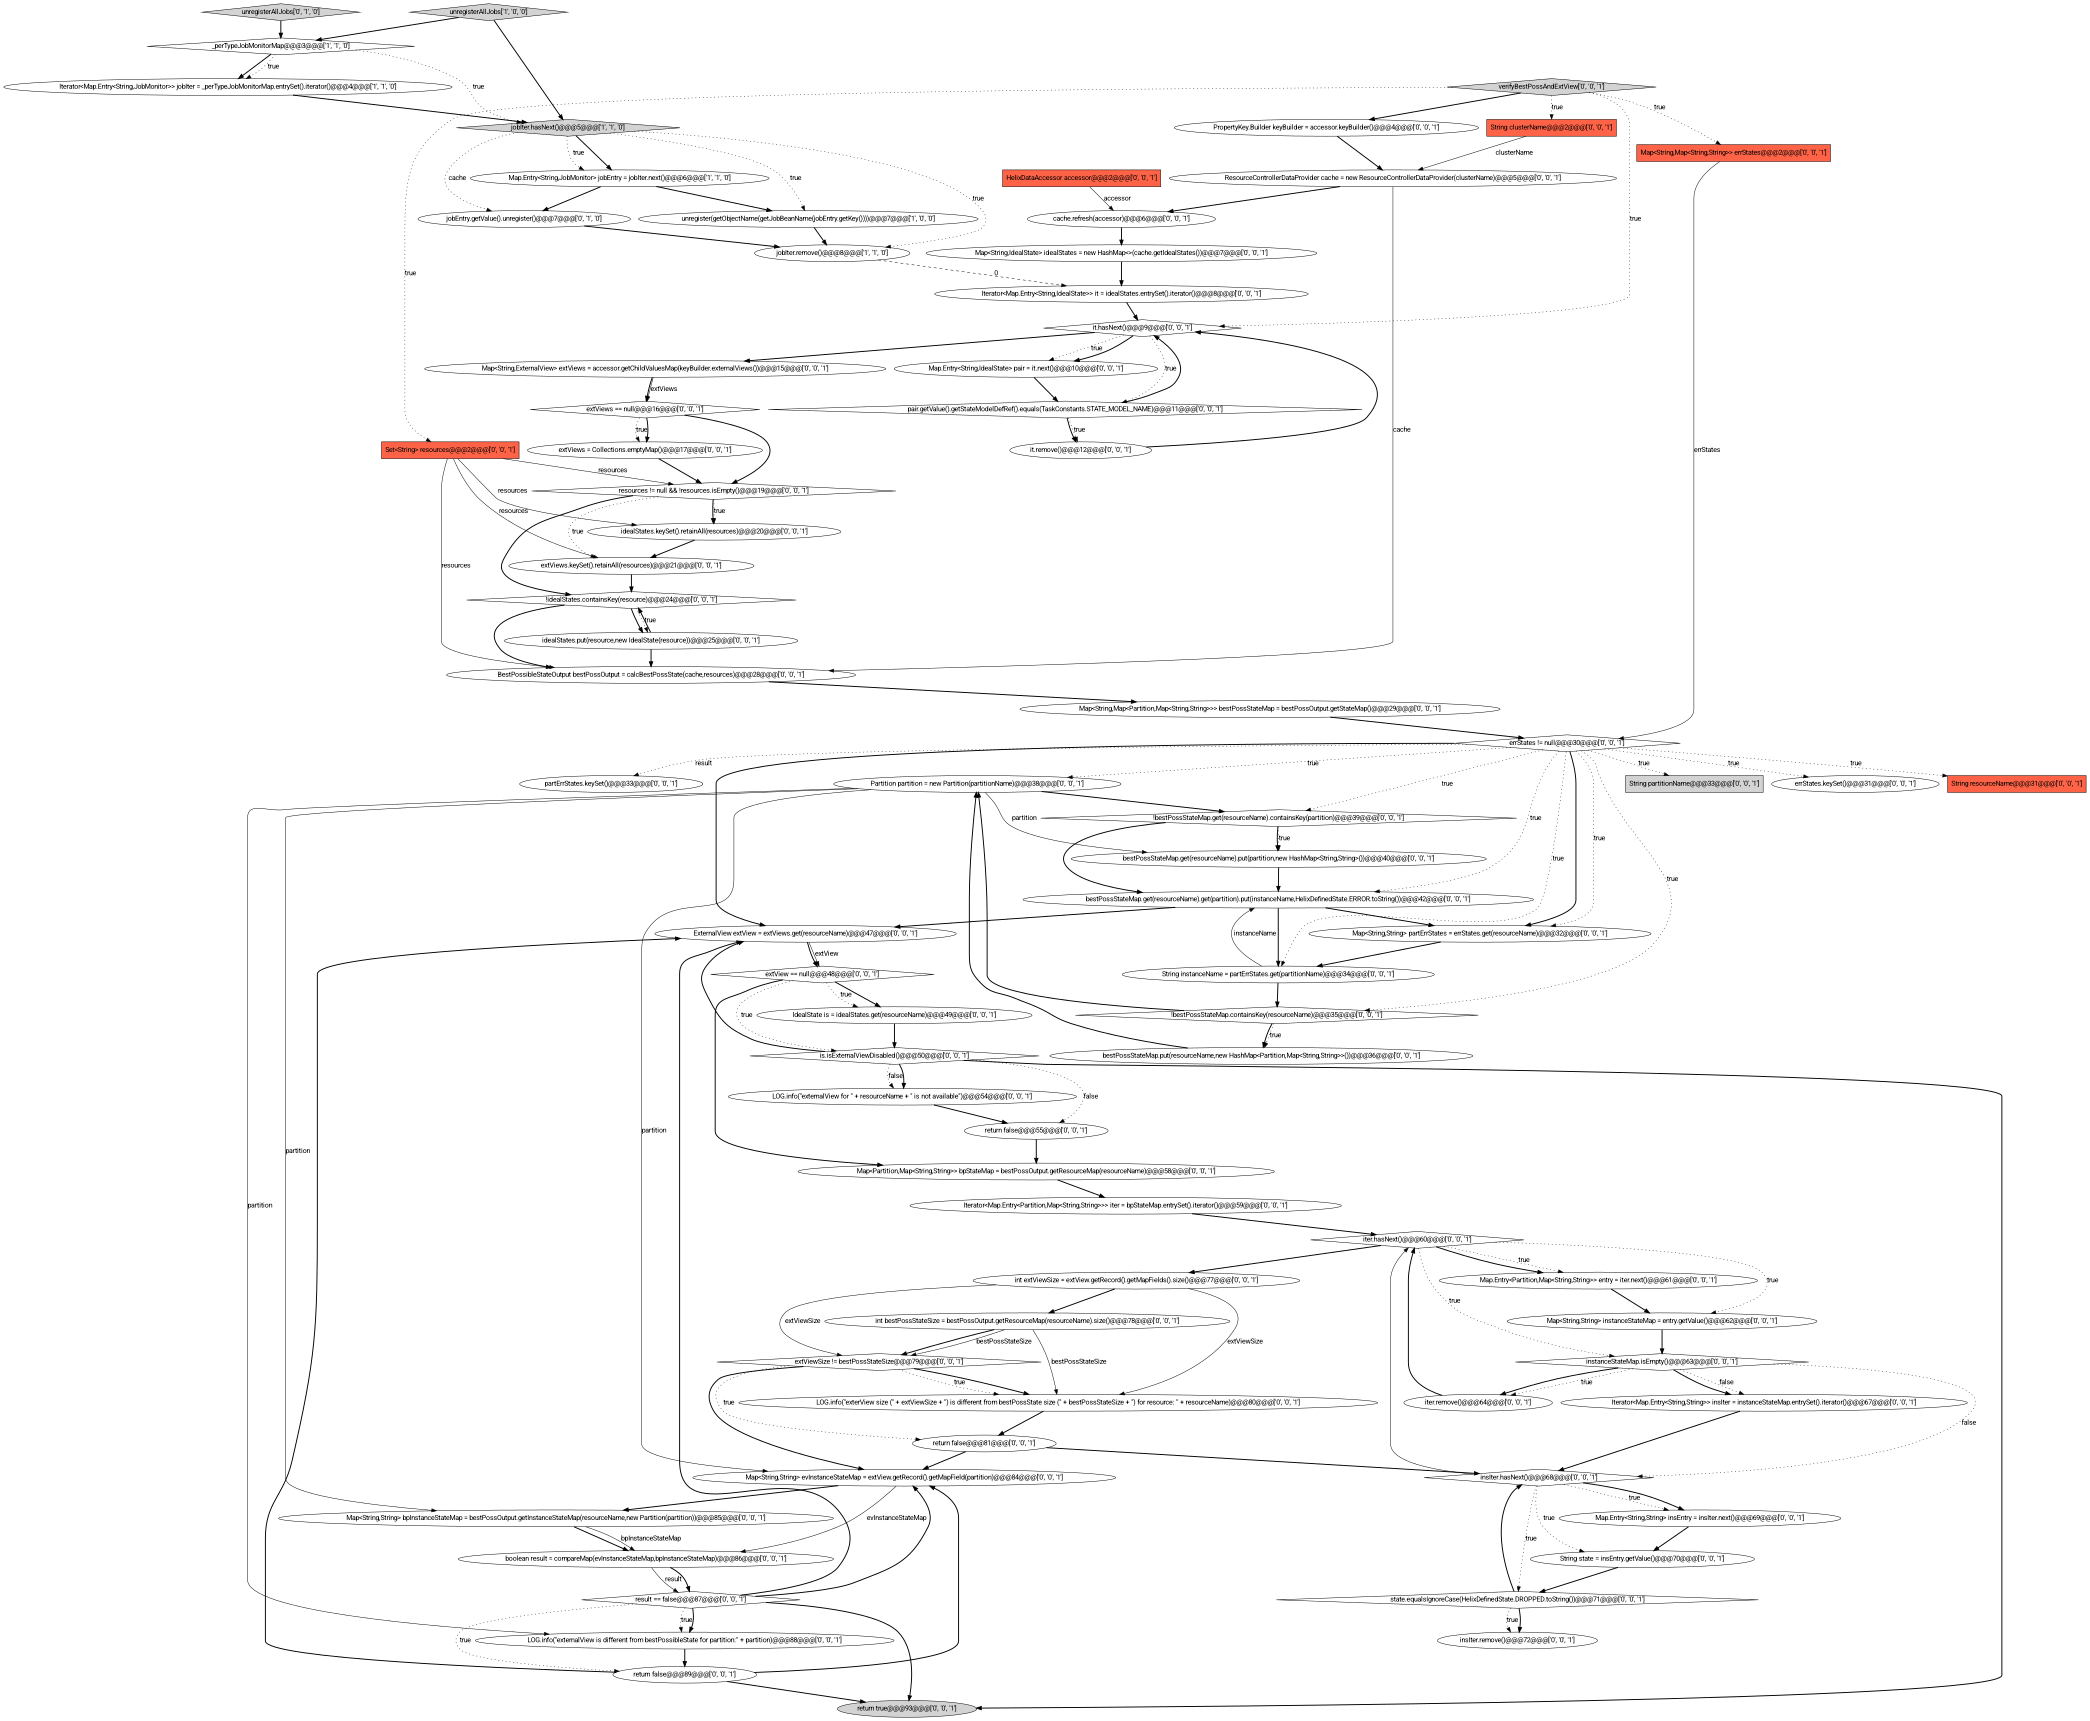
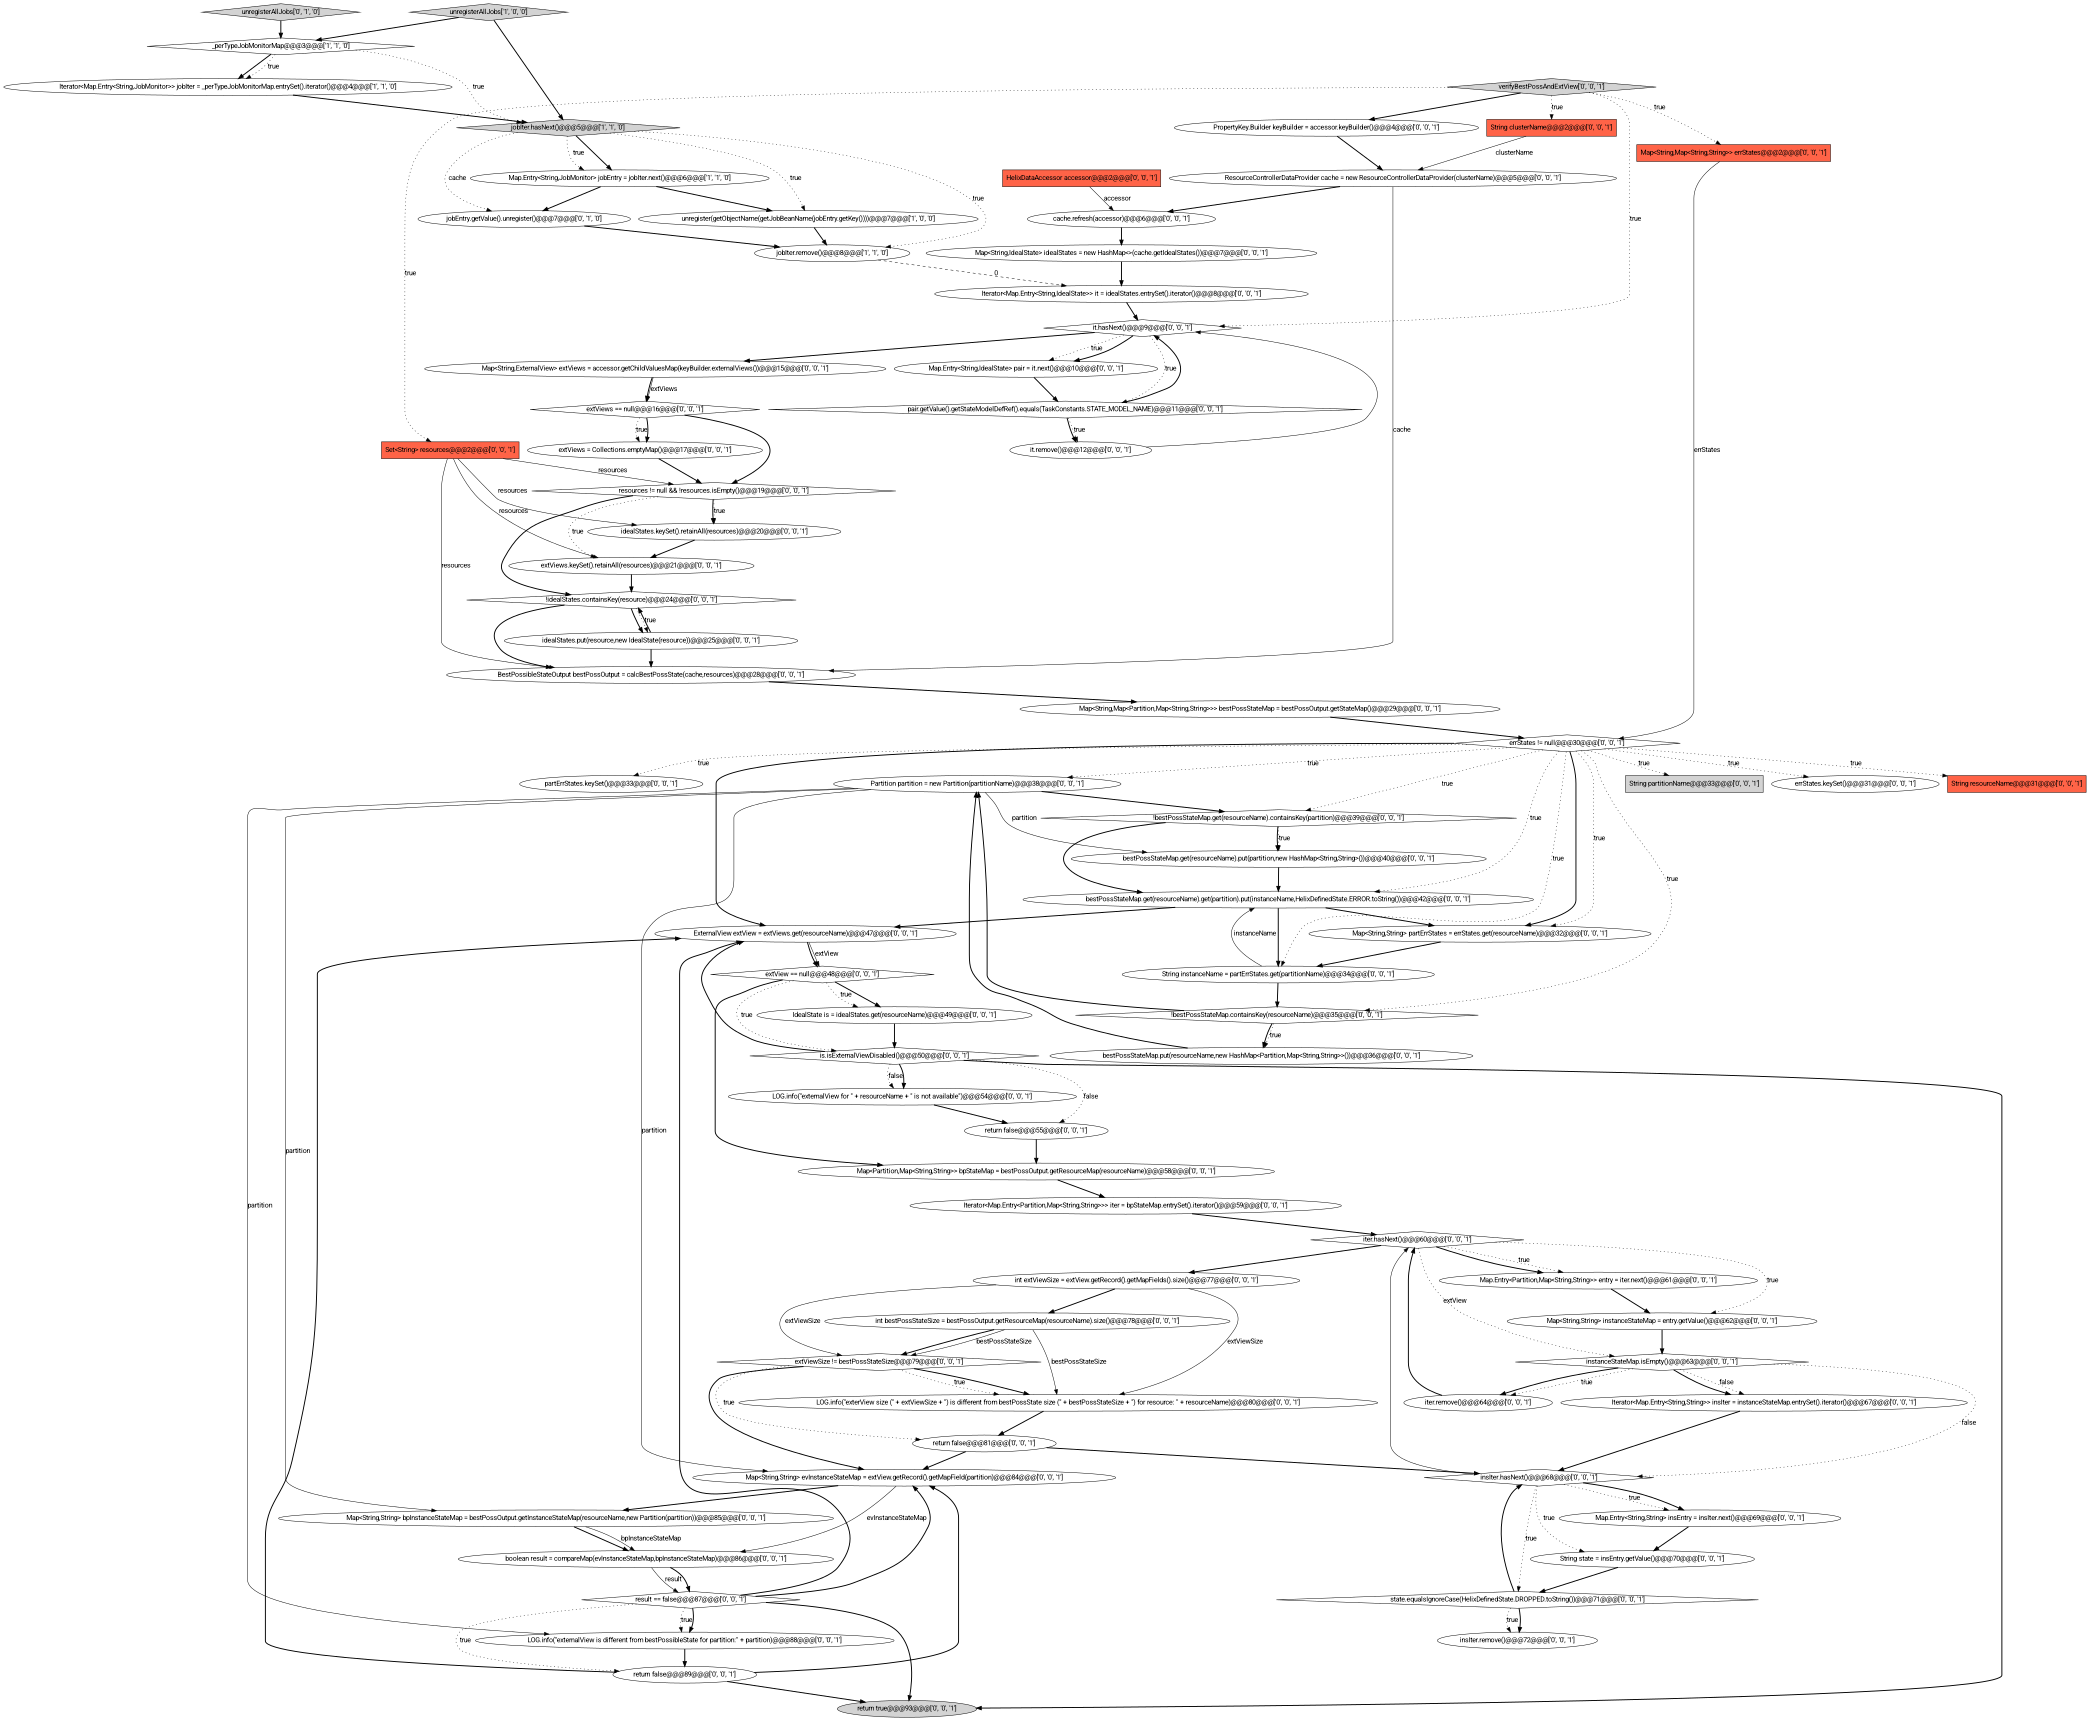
edge "it.remove()@@@12@@@['0', '0', '1']" -> "it.hasNext()@@@9@@@['0', '0', '1']": style bold -> solid
edge "errStates != null@@@30@@@['0', '0', '1']" -> "partErrStates.keySet()@@@33@@@['0', '0', '1']": label "result" -> "true"
edge "iter.hasNext()@@@60@@@['0', '0', '1']" -> "instanceStateMap.isEmpty()@@@63@@@['0', '0', '1']": label "true" -> "extView"
